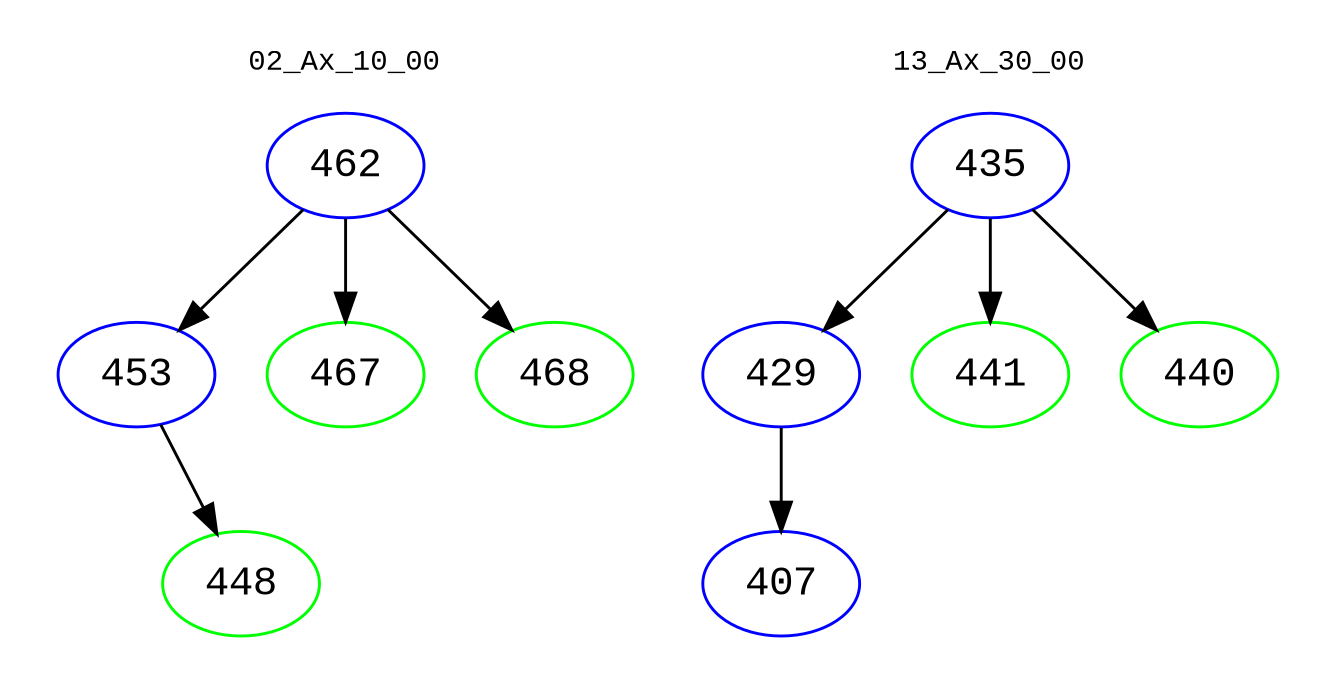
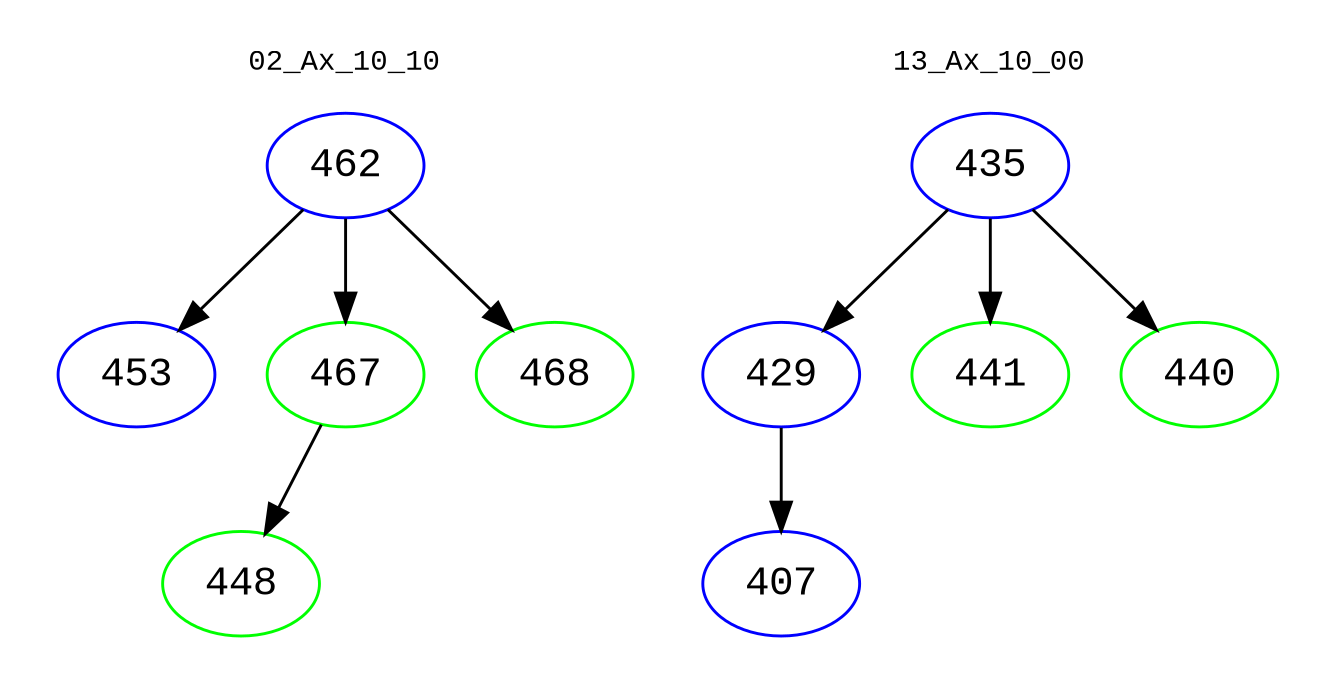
cluster "02_Ax_10_00": label "02_Ax_10_00" -> "02_Ax_10_10"
cluster "13_Ax_30_00": label "13_Ax_30_00" -> "13_Ax_10_00"
edge "453" -> "448": now "467" -> "448"
